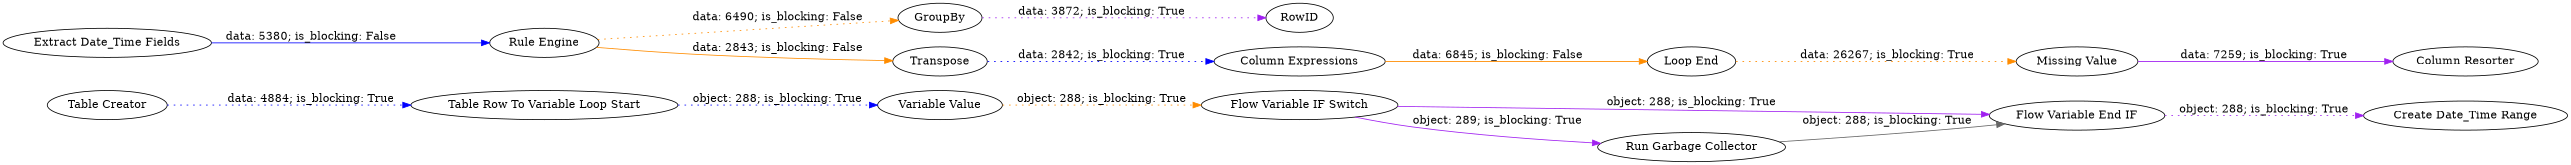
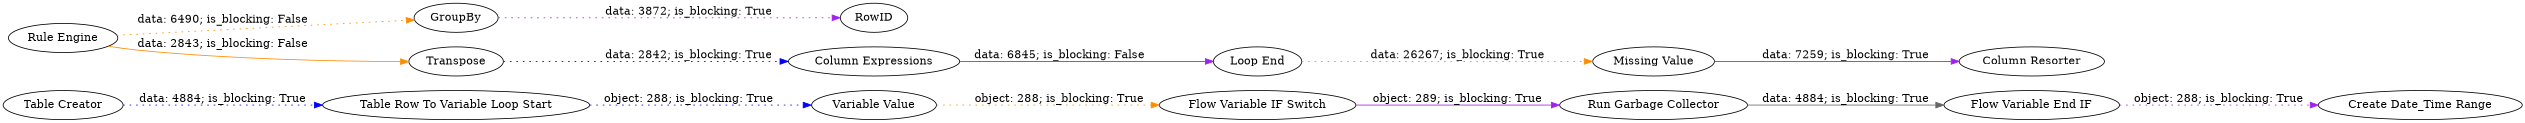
node "Extract Date_Time Fields": removed
edge "Column Expressions" -> "Loop End": color darkorange -> purple
edge "Flow Variable IF Switch" -> "Flow Variable End IF": removed, label "object: 288; is_blocking: True"
edge "Run Garbage Collector" -> "Flow Variable End IF": label "object: 288; is_blocking: True" -> "data: 4884; is_blocking: True"
